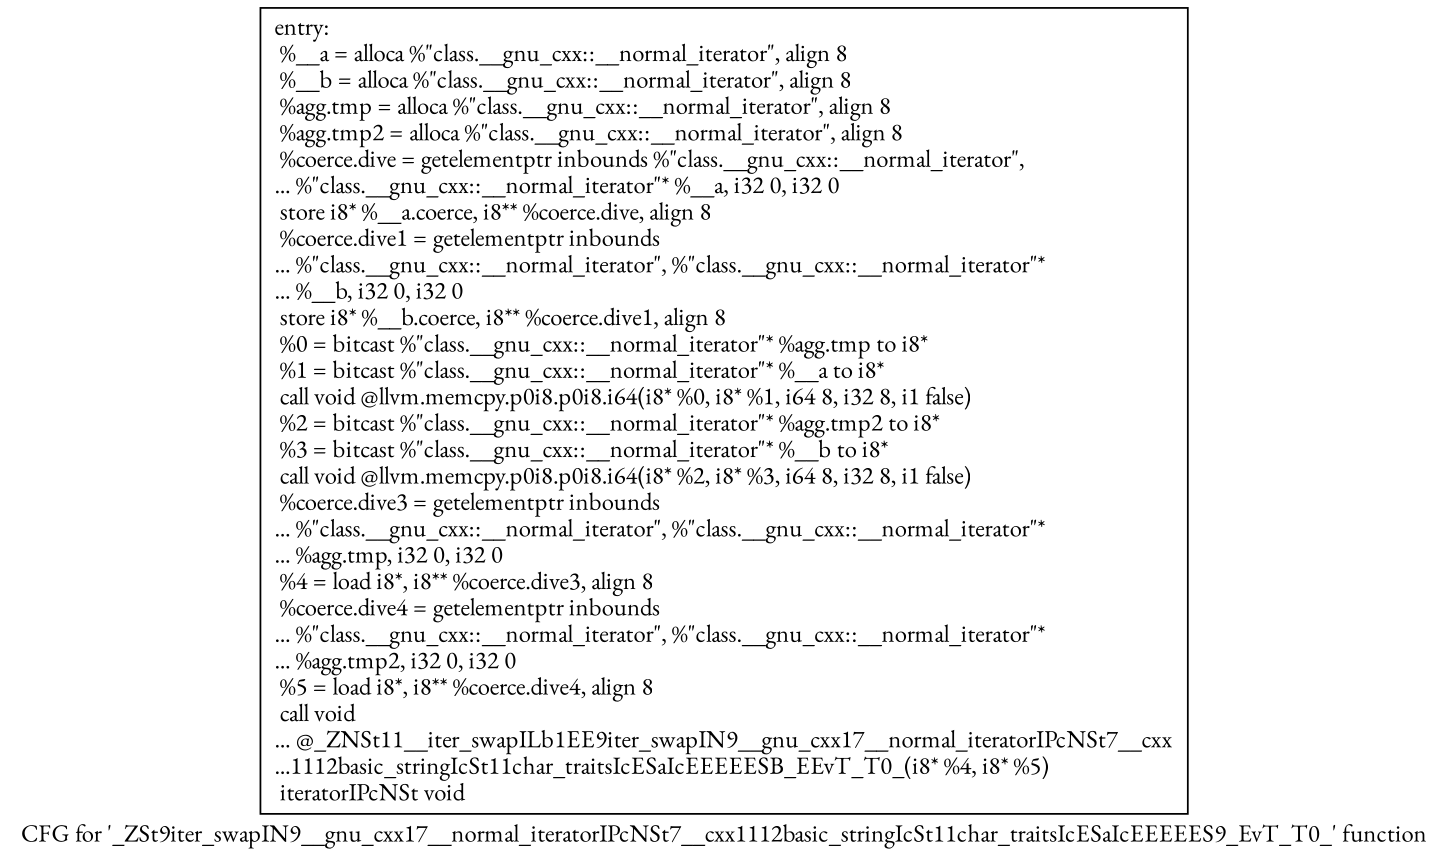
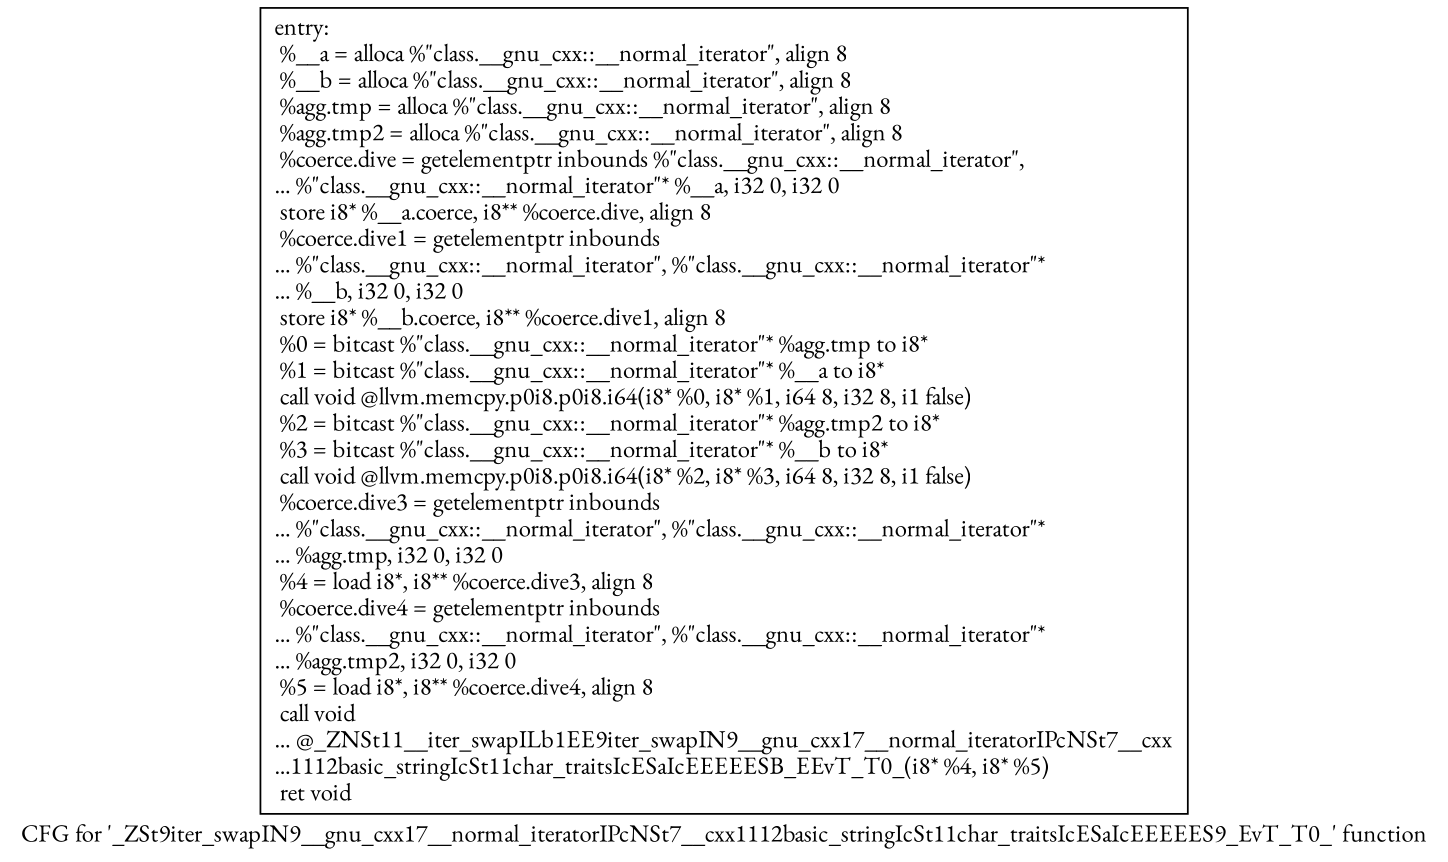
node "entry:": text "iteratorIPcNSt void" -> "ret void"
